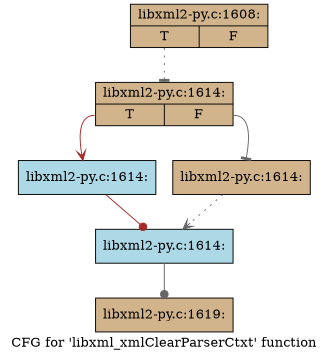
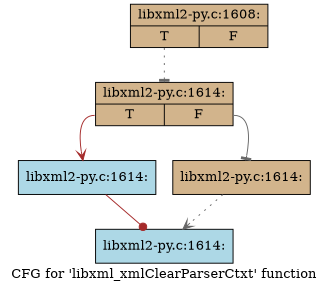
node "libxml2-py.c:1619:": removed
